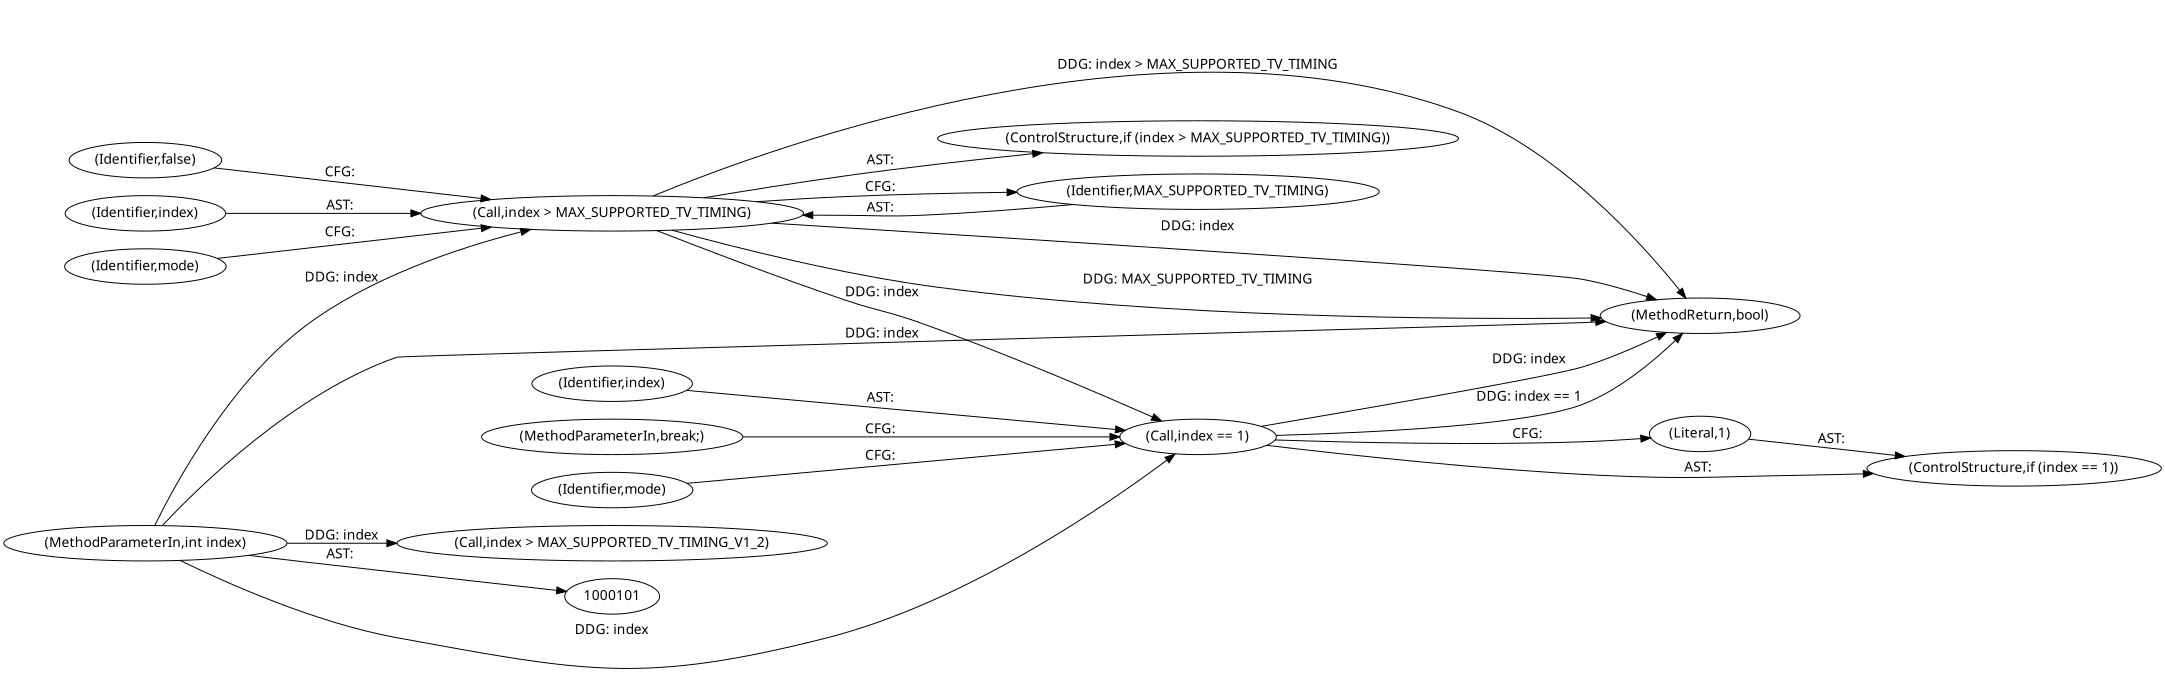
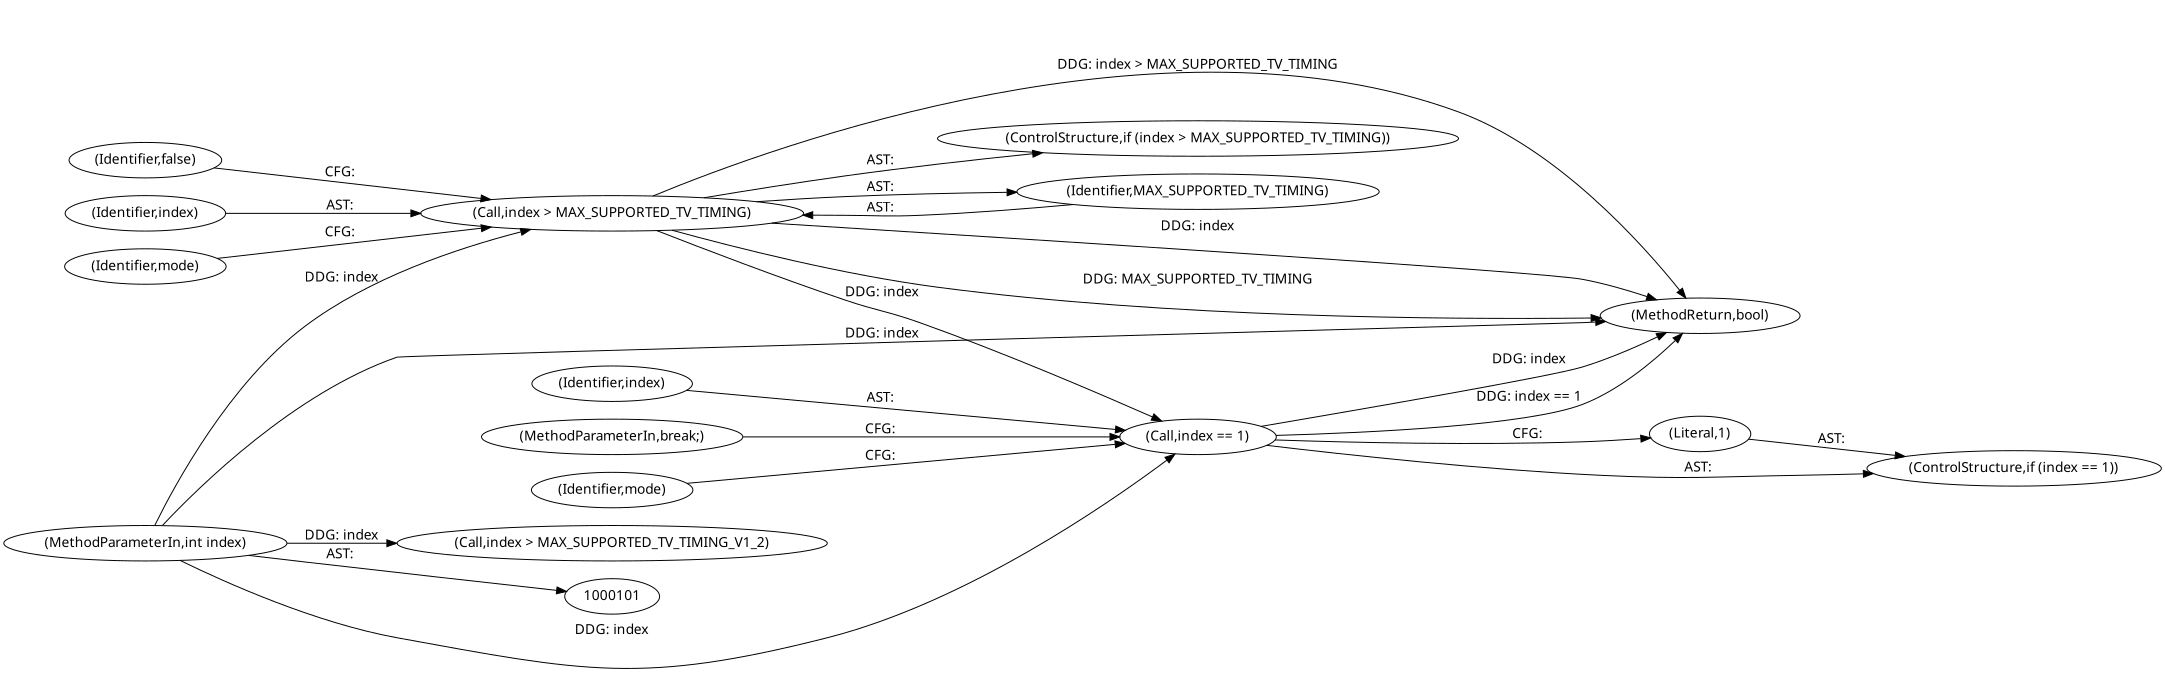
edge "(Call,index > MAX_SUPPORTED_TV_TIMING)" -> "(Identifier,MAX_SUPPORTED_TV_TIMING)": label "CFG: " -> "AST: "
